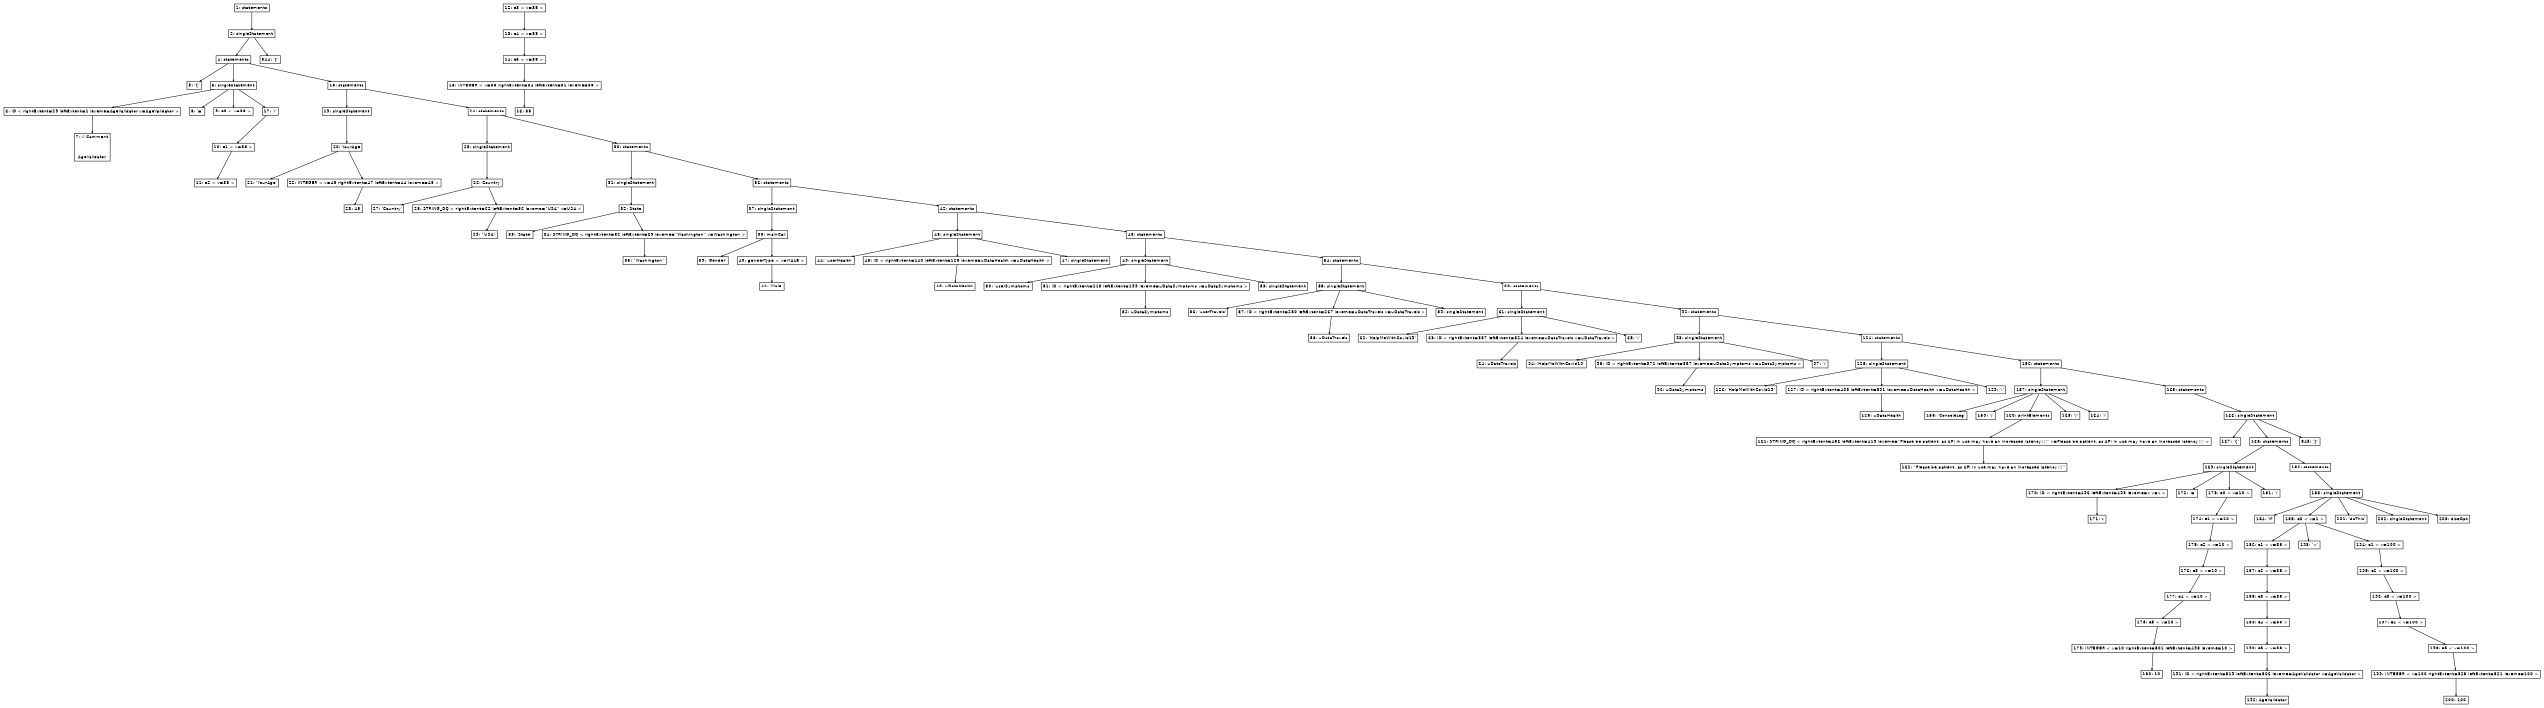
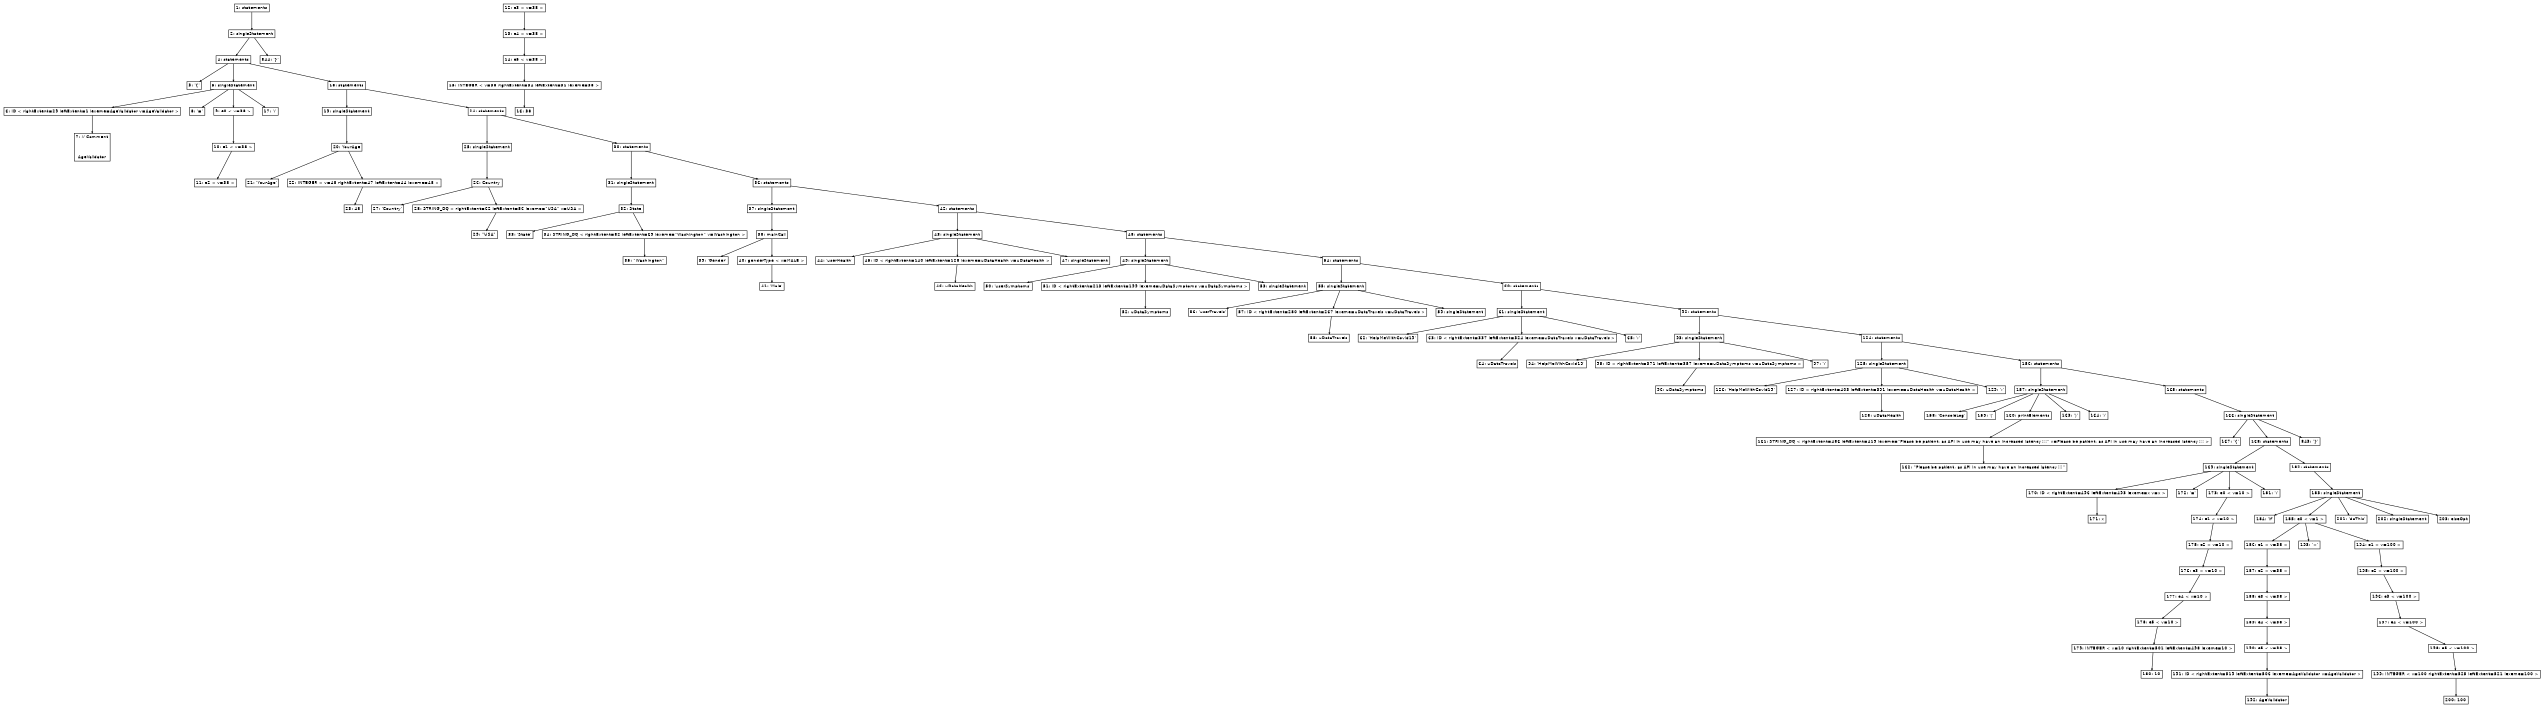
edge "17: ';'" -> "10: e1 < v=38 >": now "9: e0 < v=38 >" -> "10: e1 < v=38 >"
